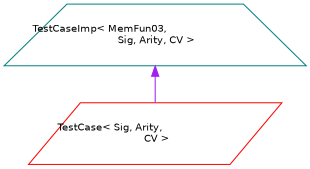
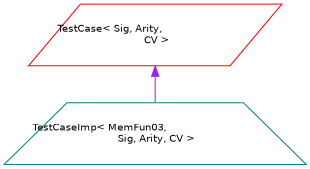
edge "TestCase< Sig, Arity, CV >" -> "TestCaseImp< MemFun03, Sig, Arity, CV >": reversed
